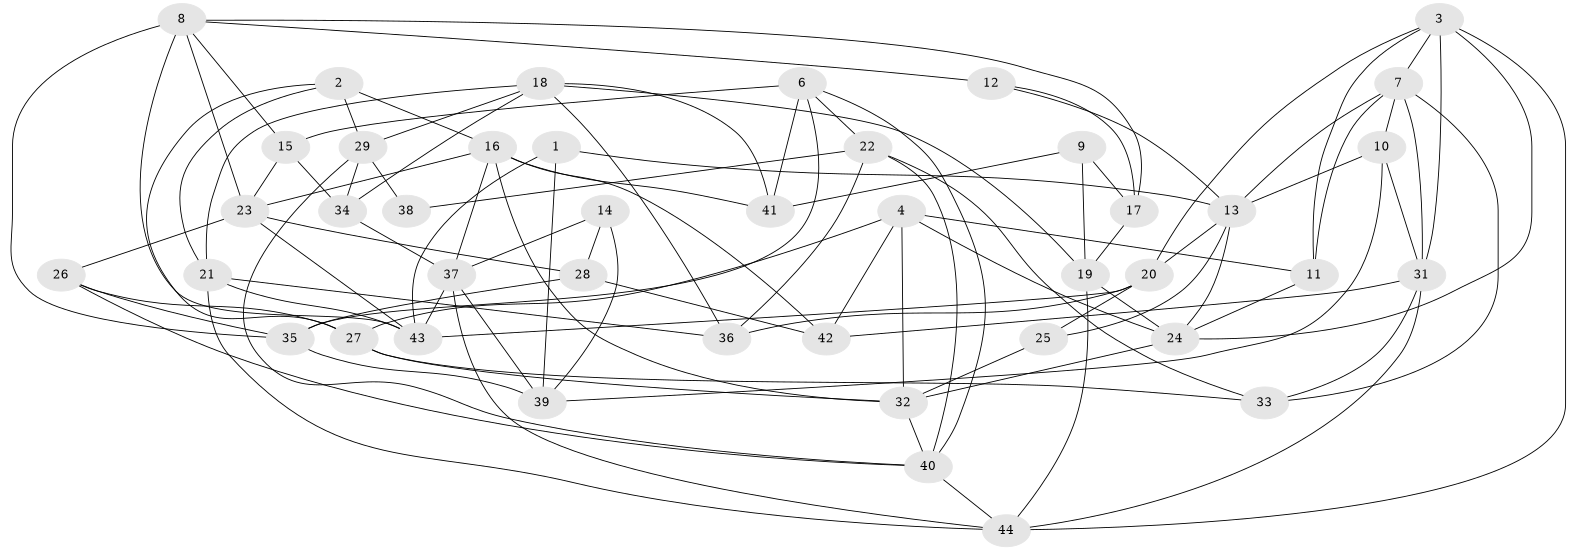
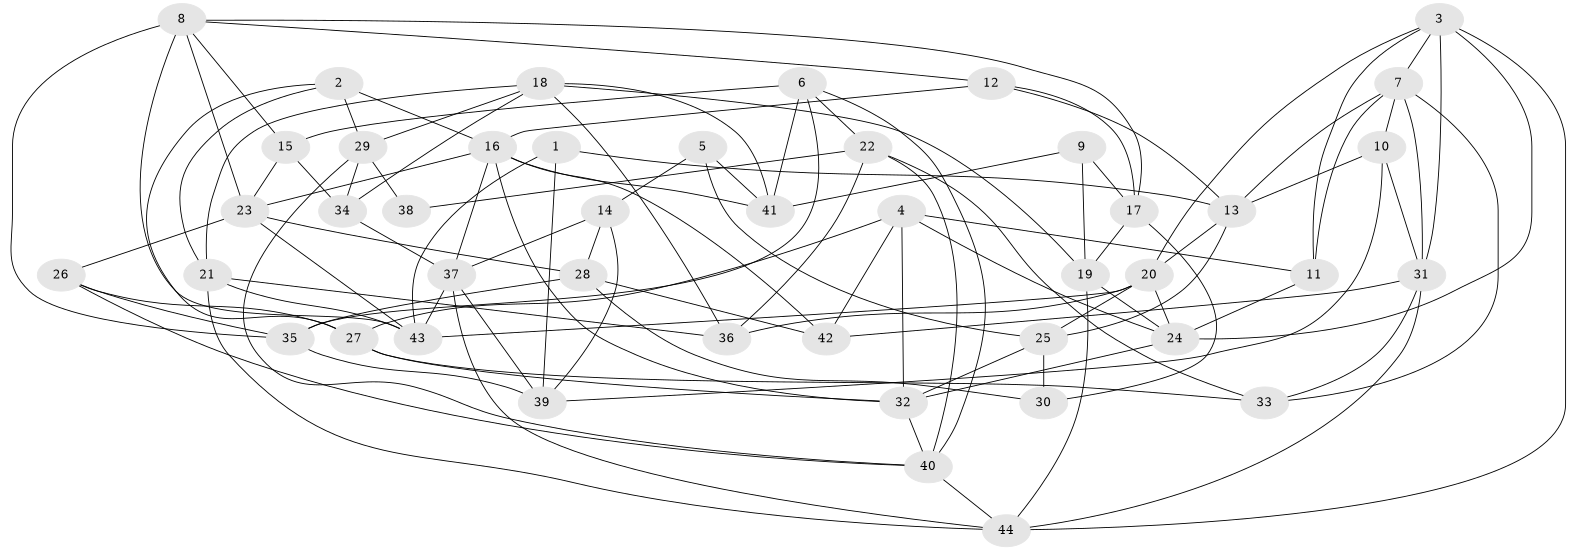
edge "12" -- "16": added
node "5": added
edge "13" -- "24": now "20" -- "24"
node "30": added
